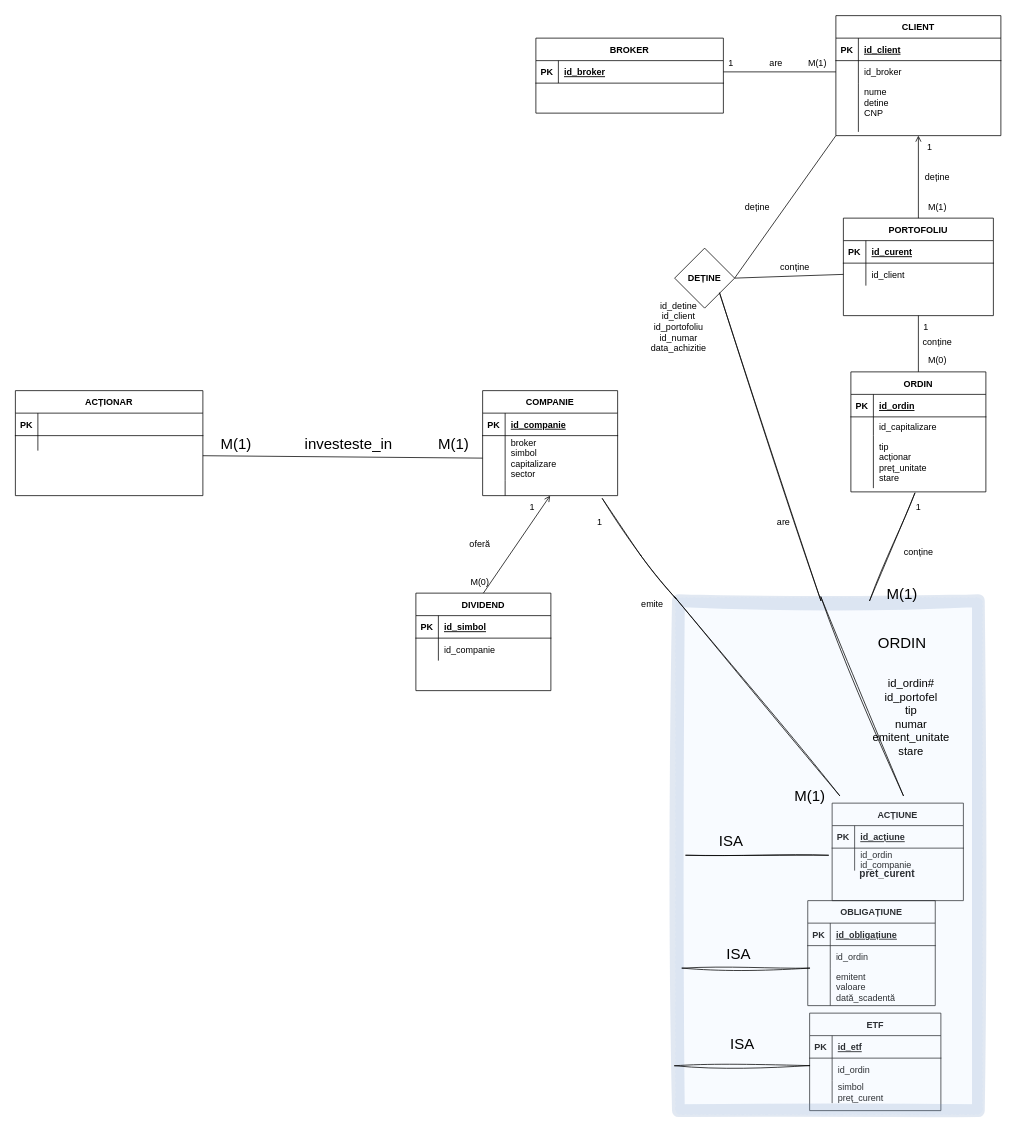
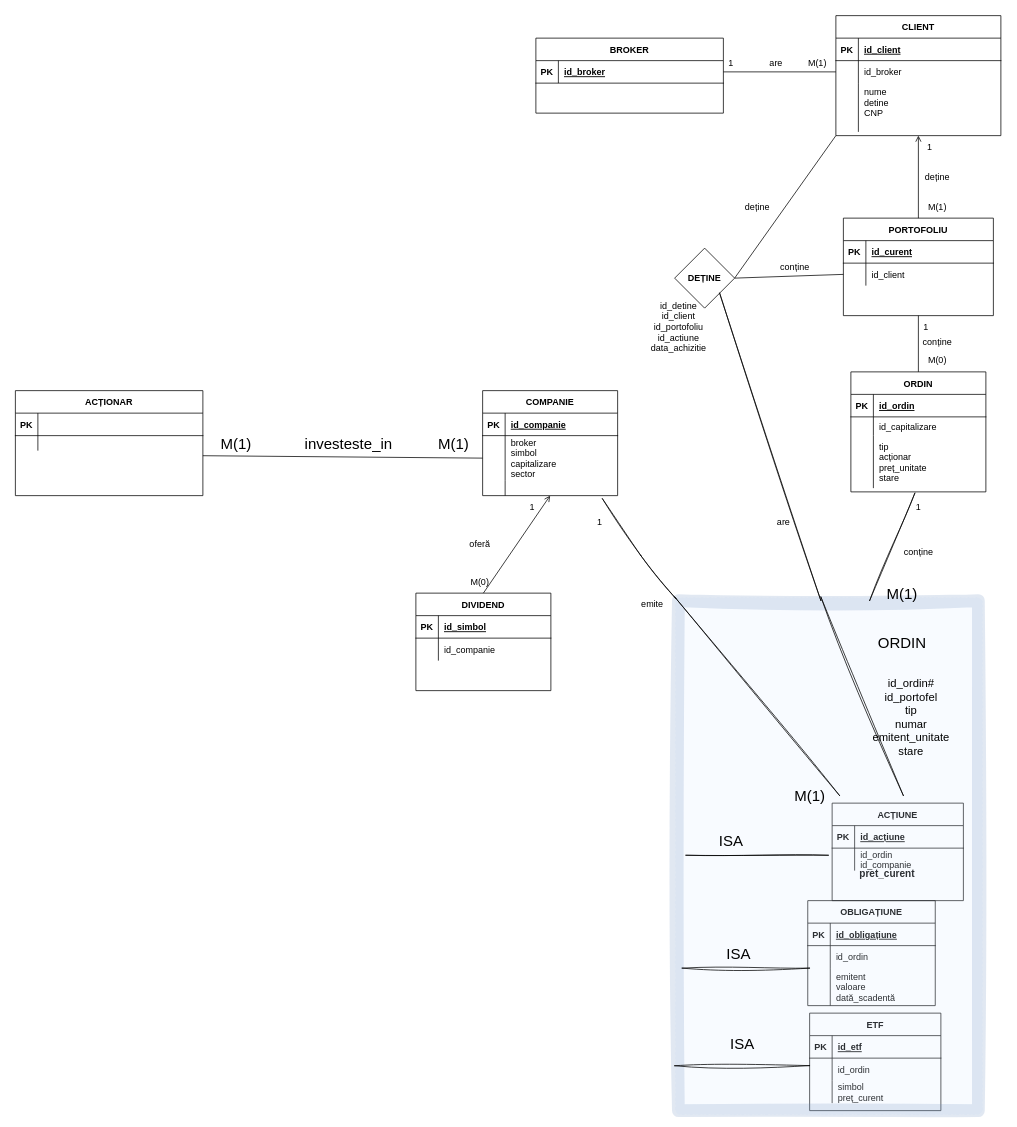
node "id_detine id_client id_portofoliu id_numar data_achizitie": label "id_detine id_client id_portofoliu id_numar data_achizitie" -> "id_detine id_client id_portofoliu id_actiune data_achizitie"
